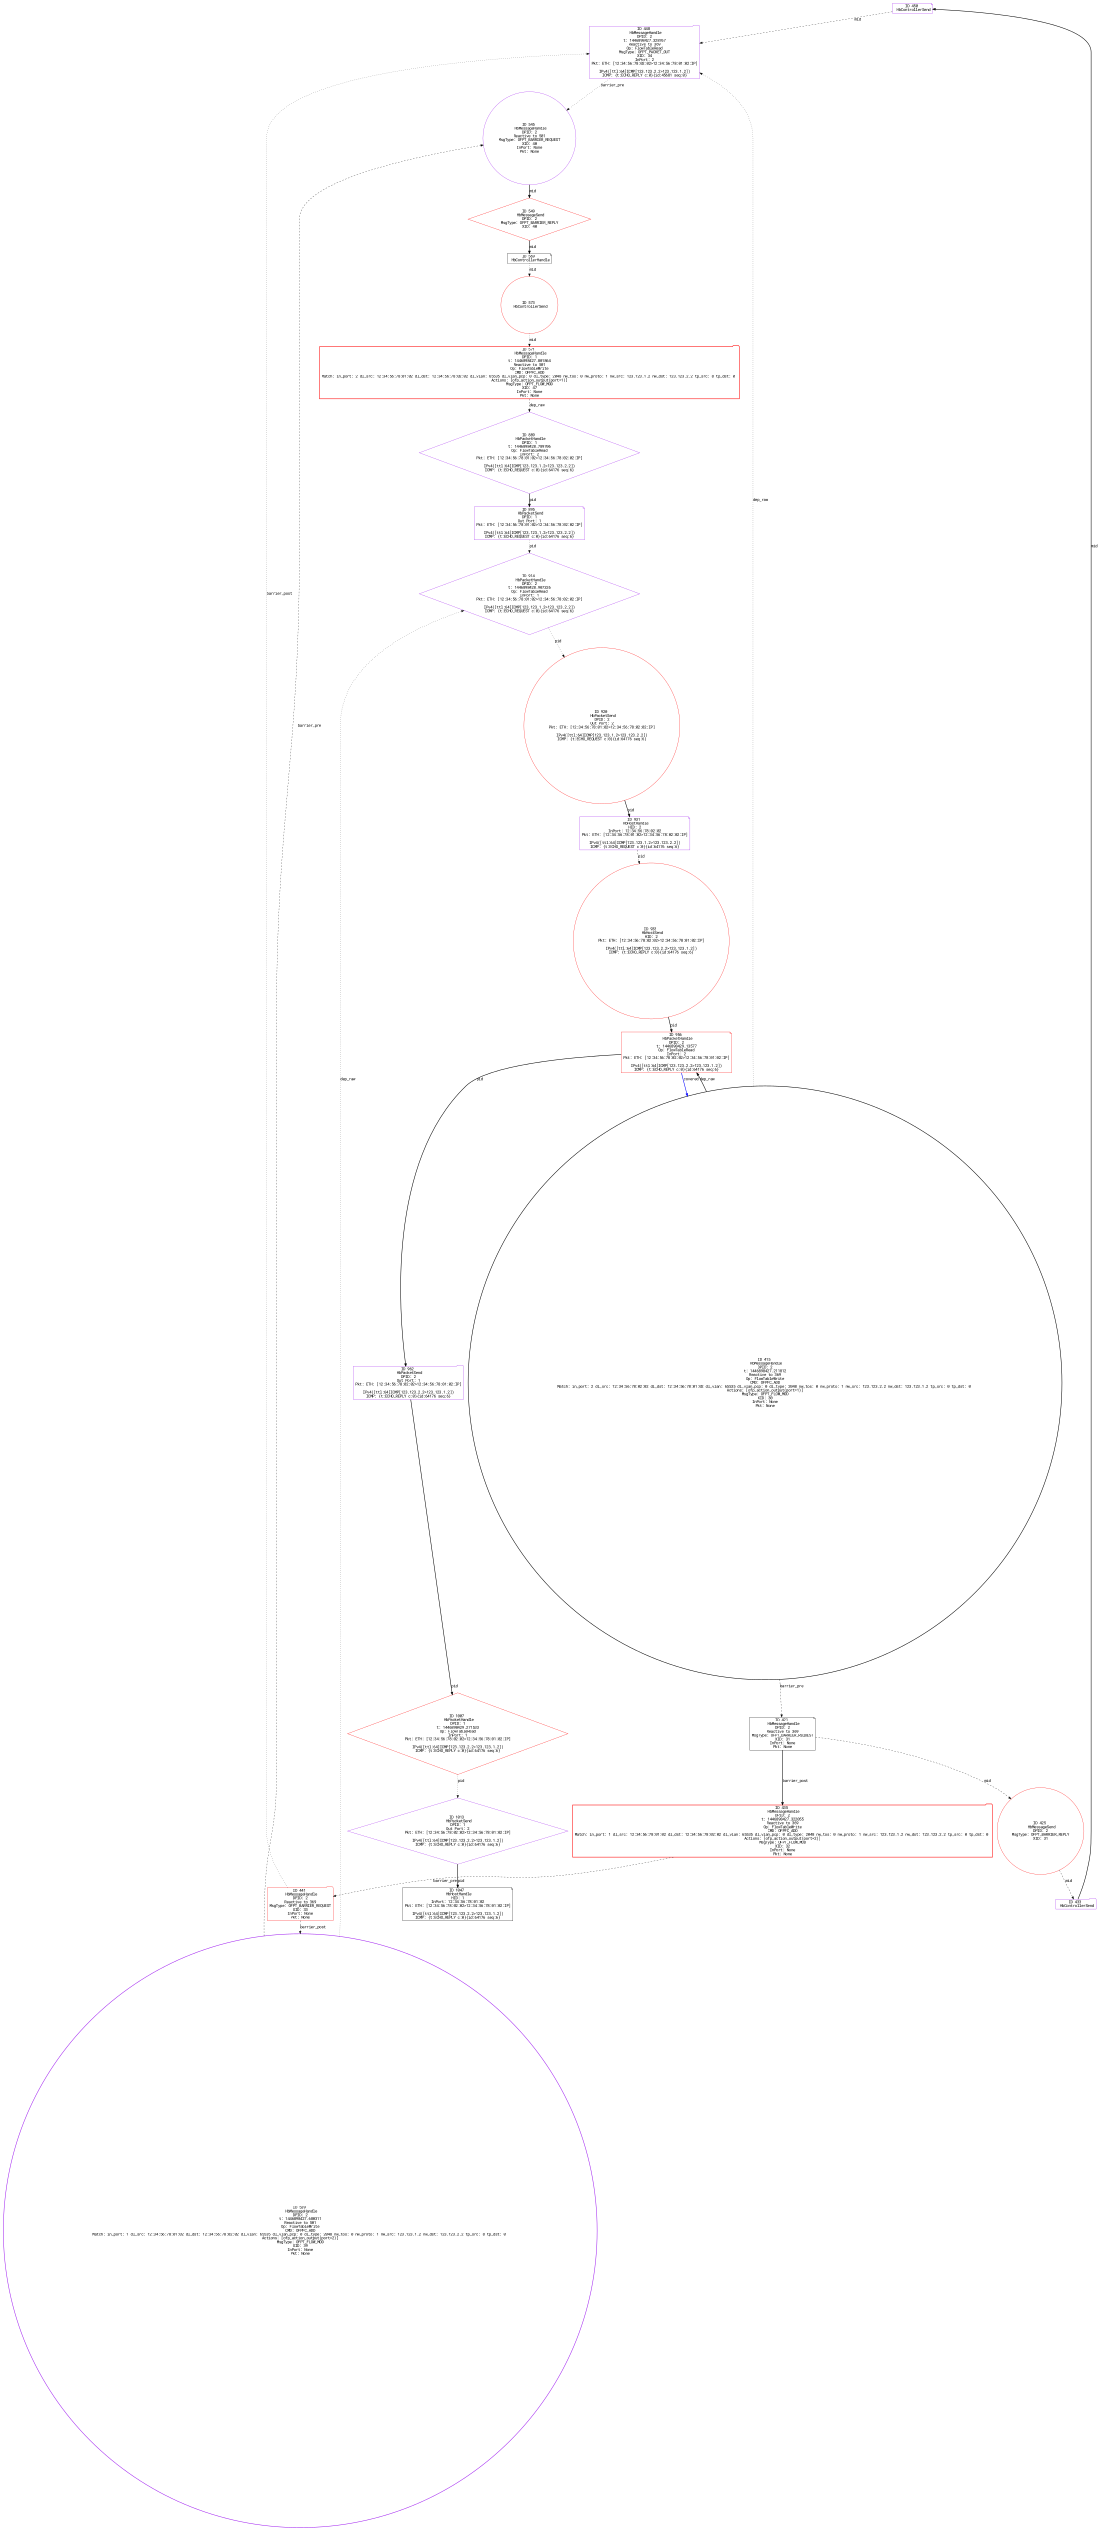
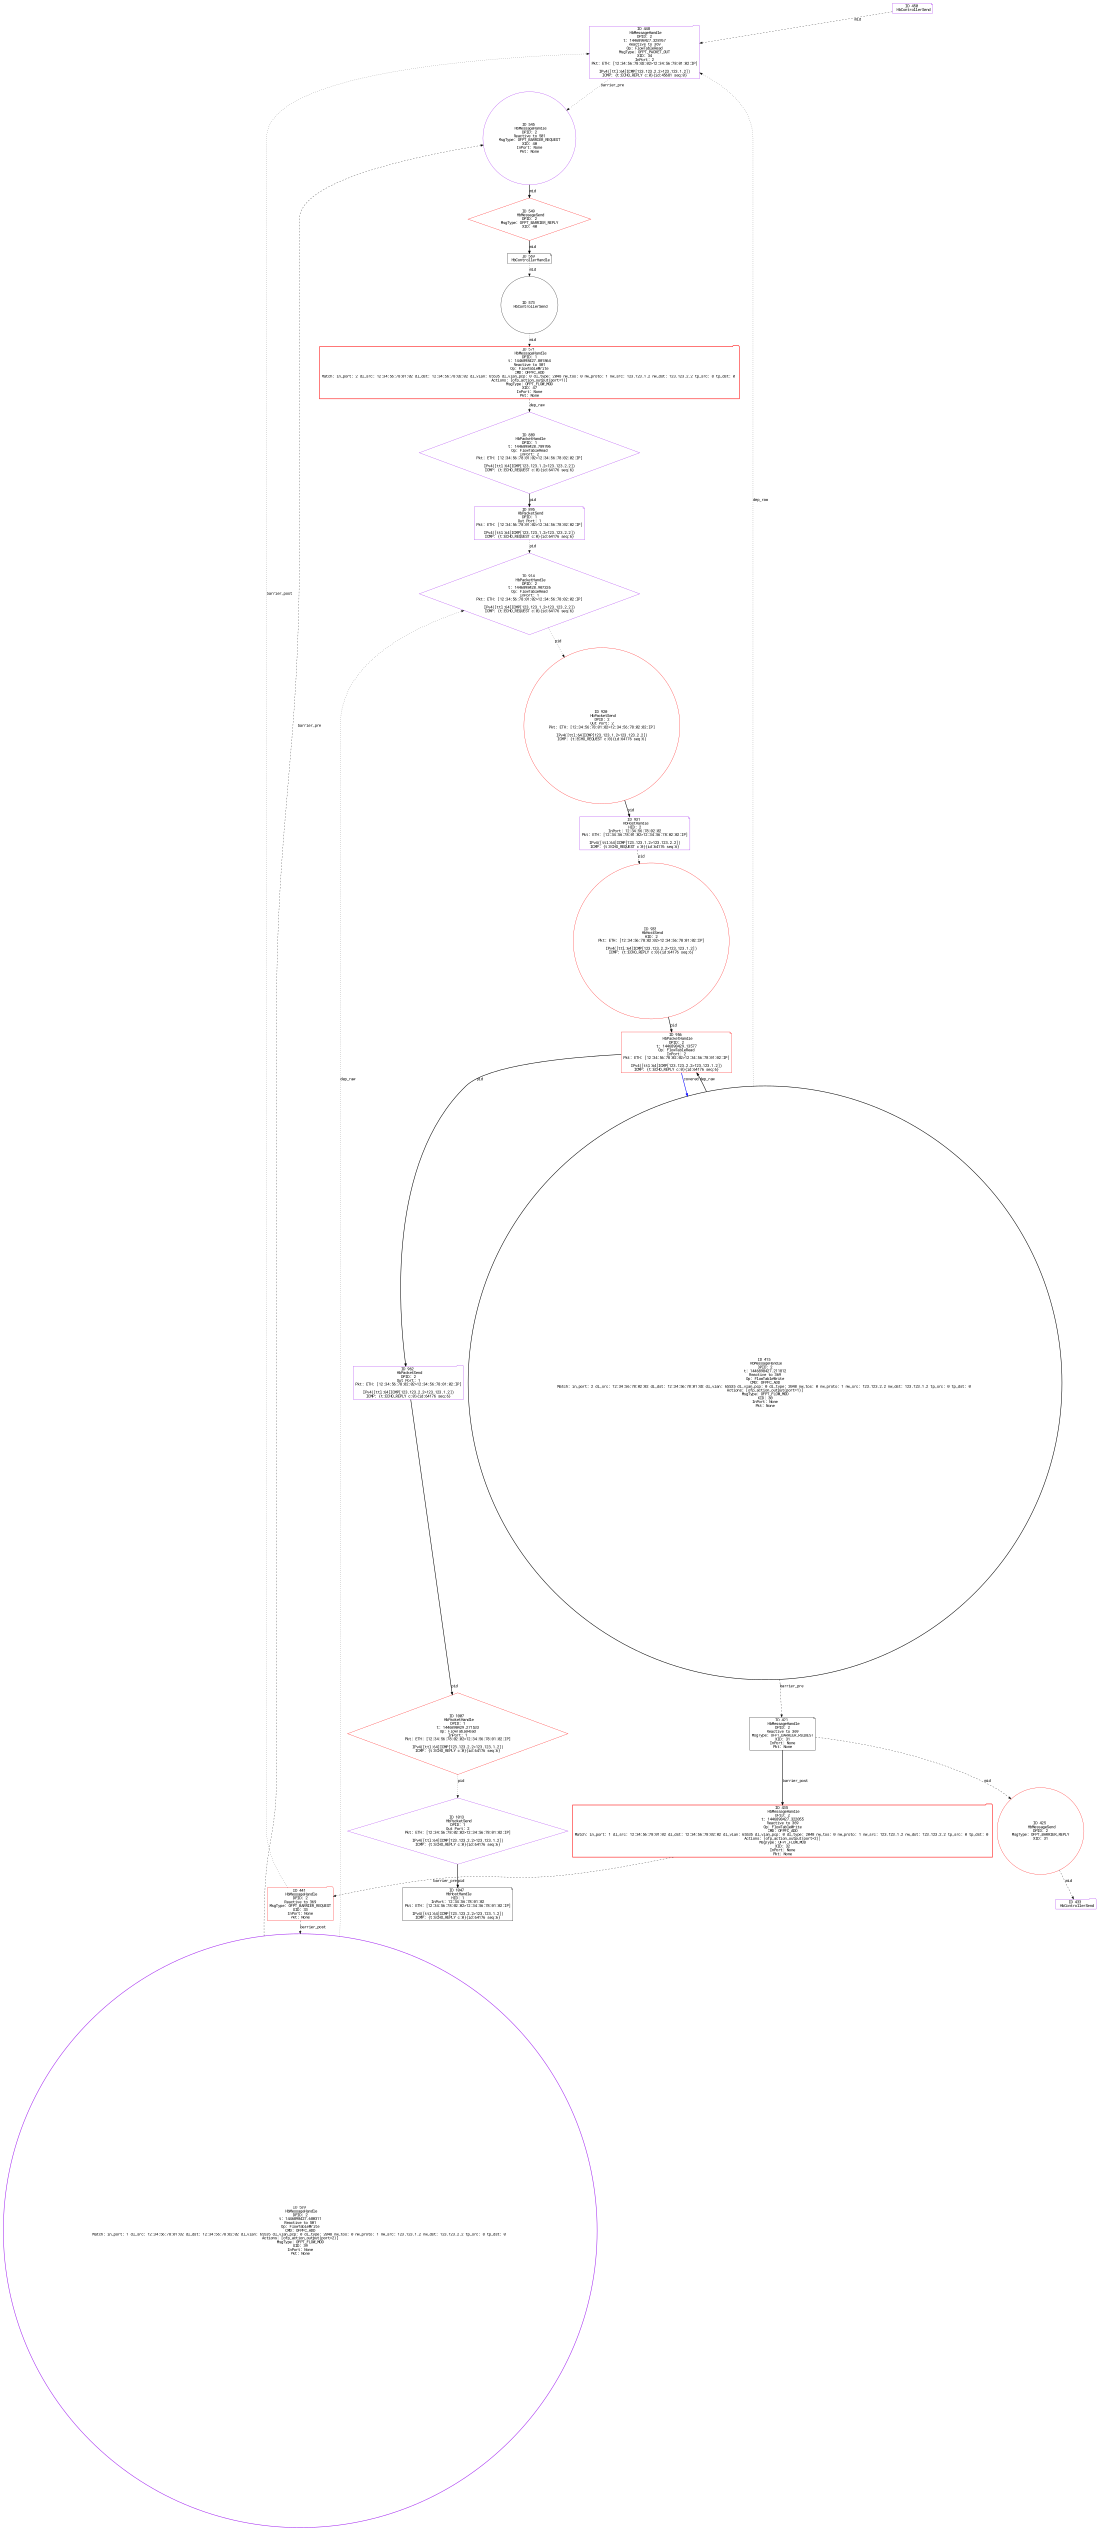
node "ID 573 HbControllerSend": color red -> black
edge "ID 433 HbControllerSend" -> "ID 450 HbControllerSend": removed, label "mid"
